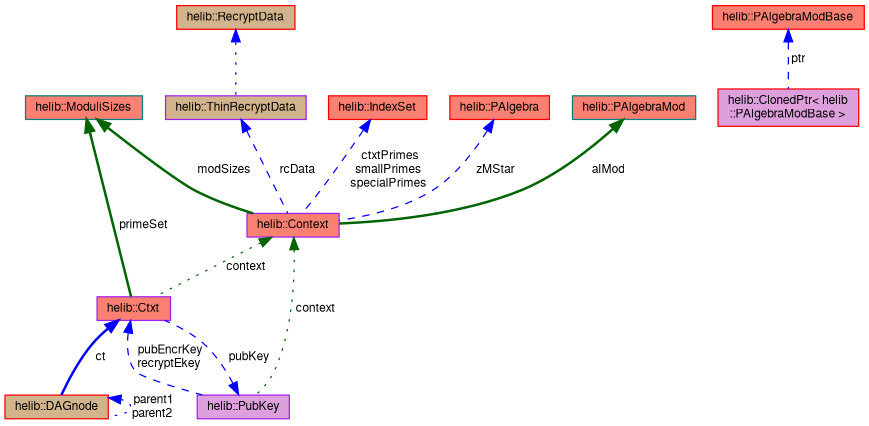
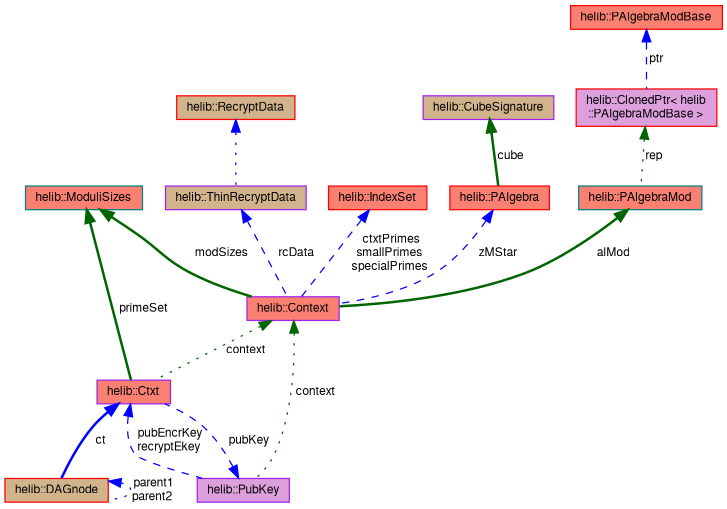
node "helib::CubeSignature": added
edge "helib::PAlgebraMod" -> "helib::ClonedPtr< helib ::PAlgebraModBase >": added, label "rep"
